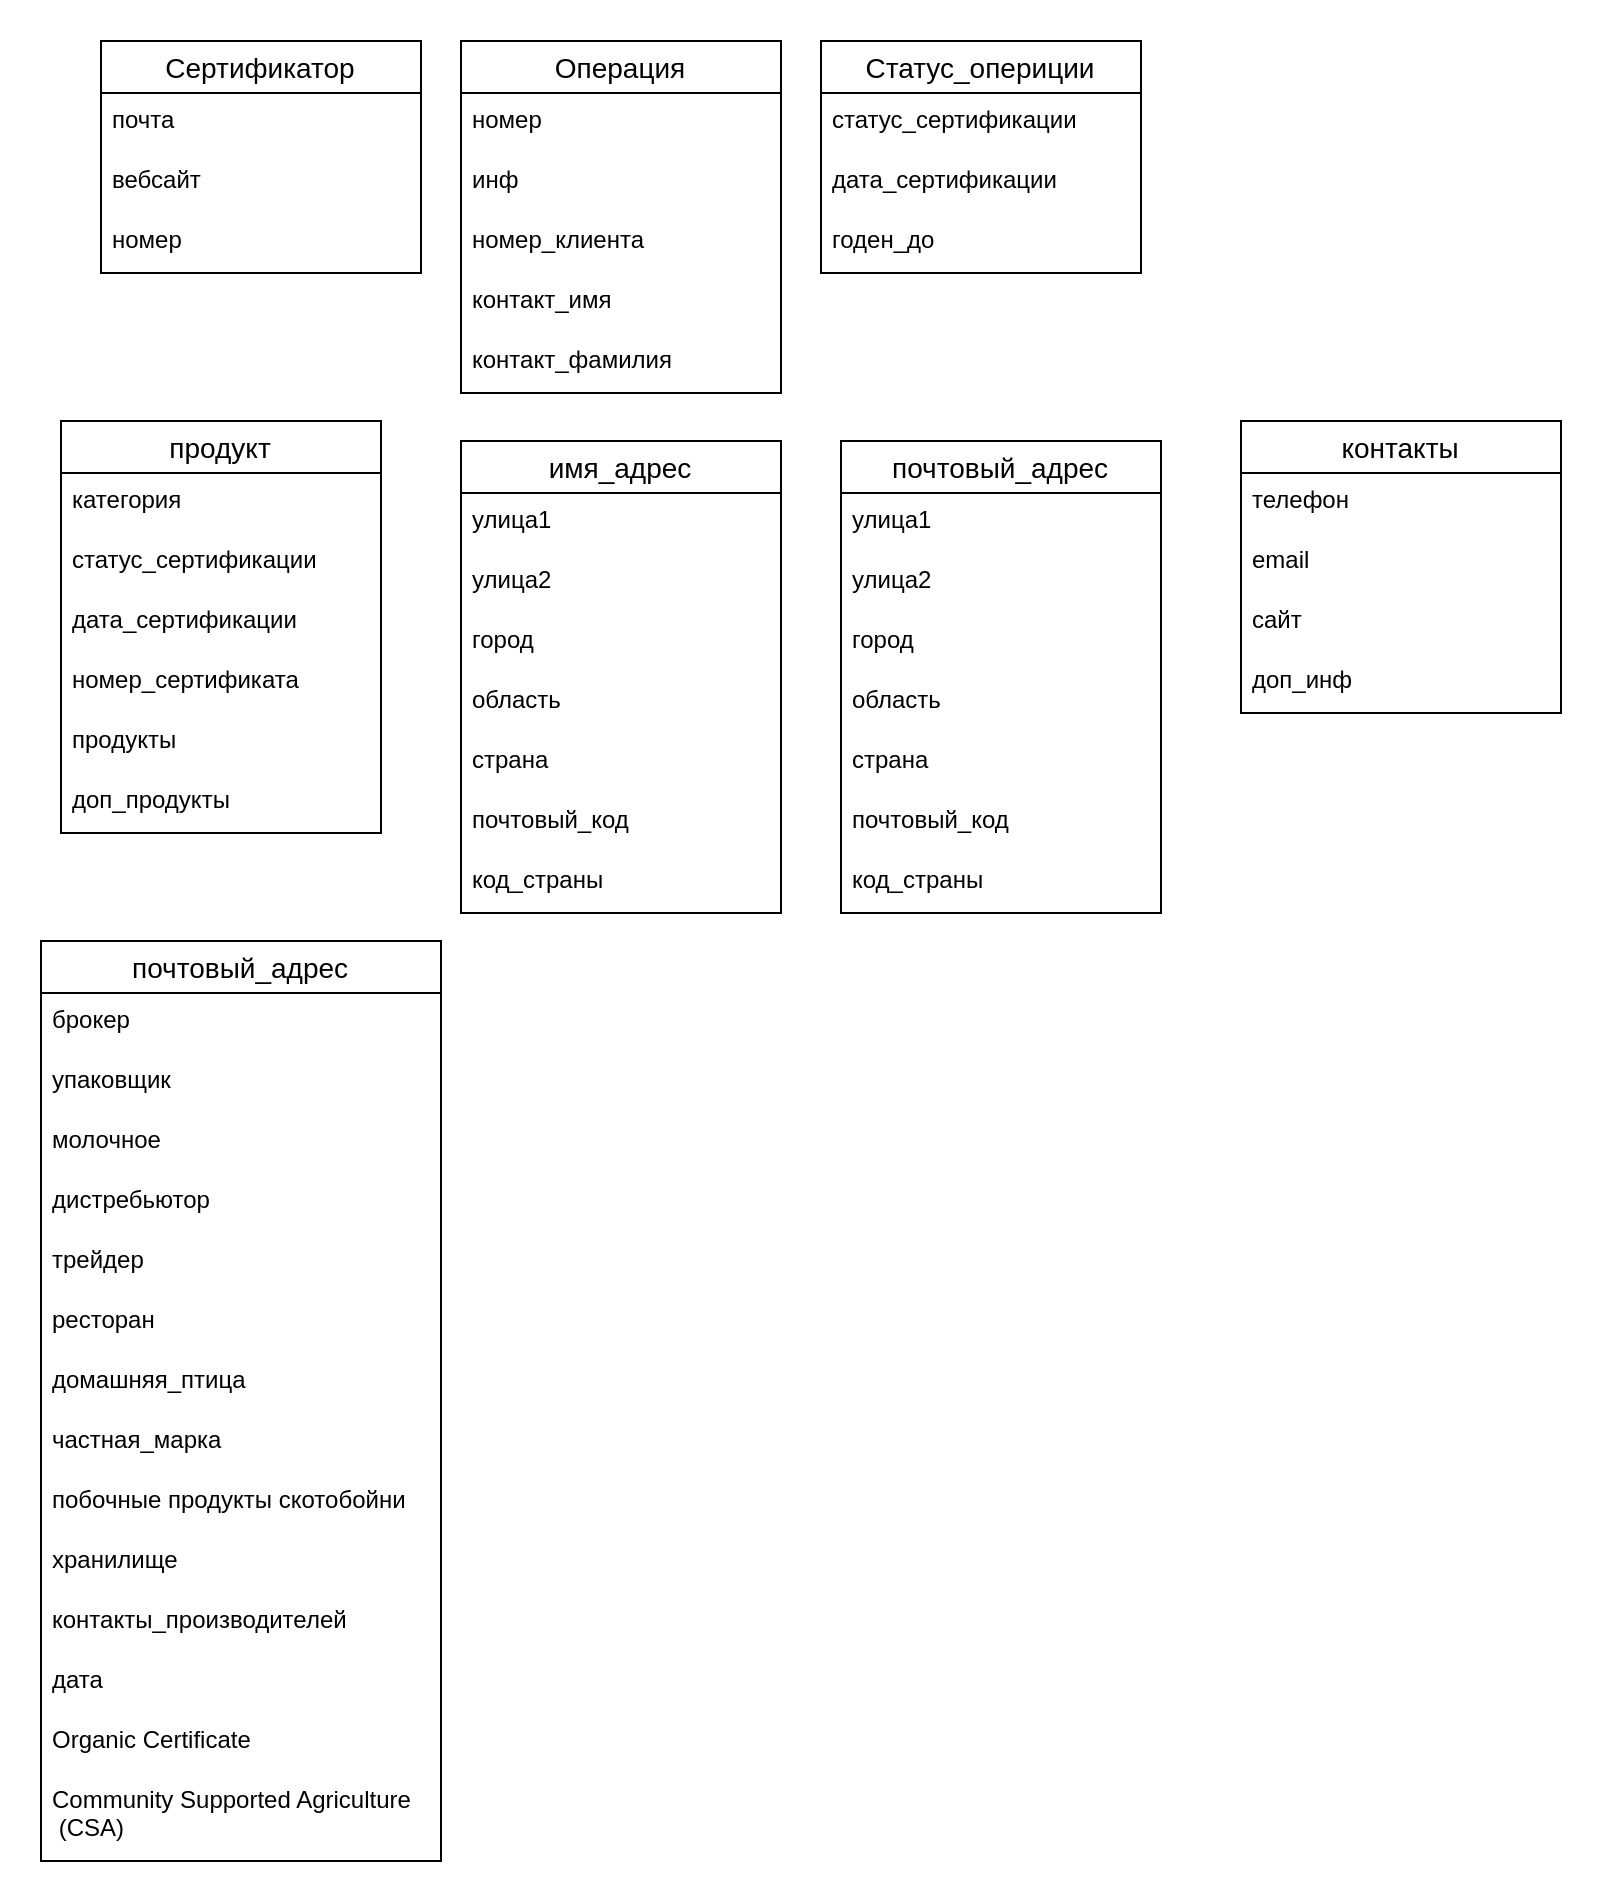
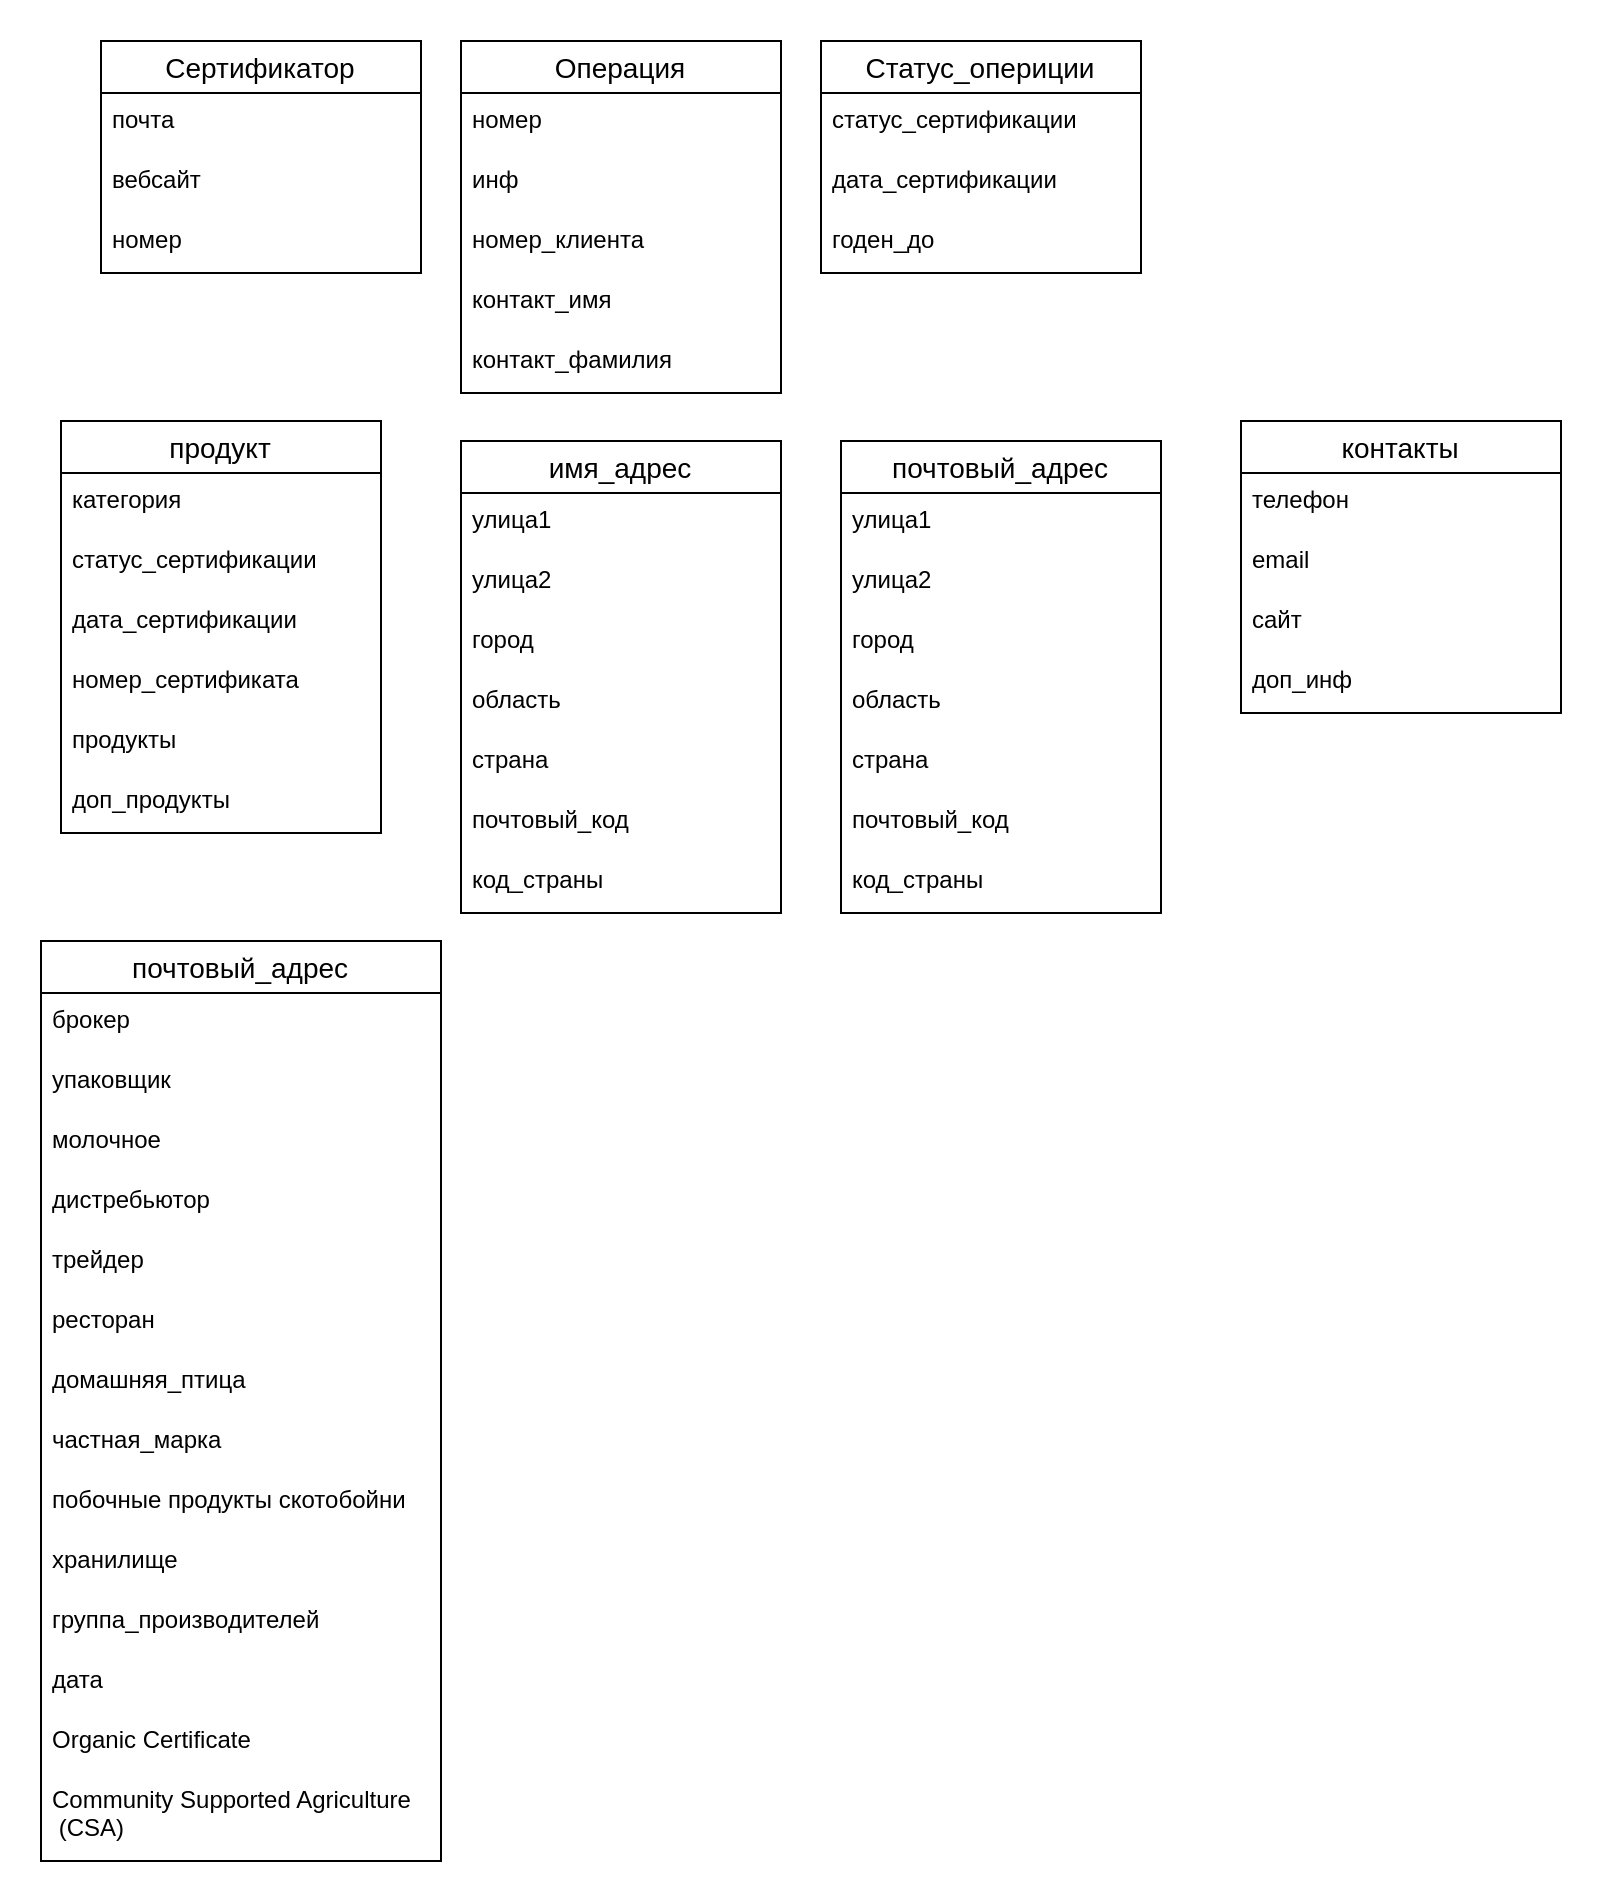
node "контакты_производителей": label "контакты_производителей" -> "группа_производителей"
